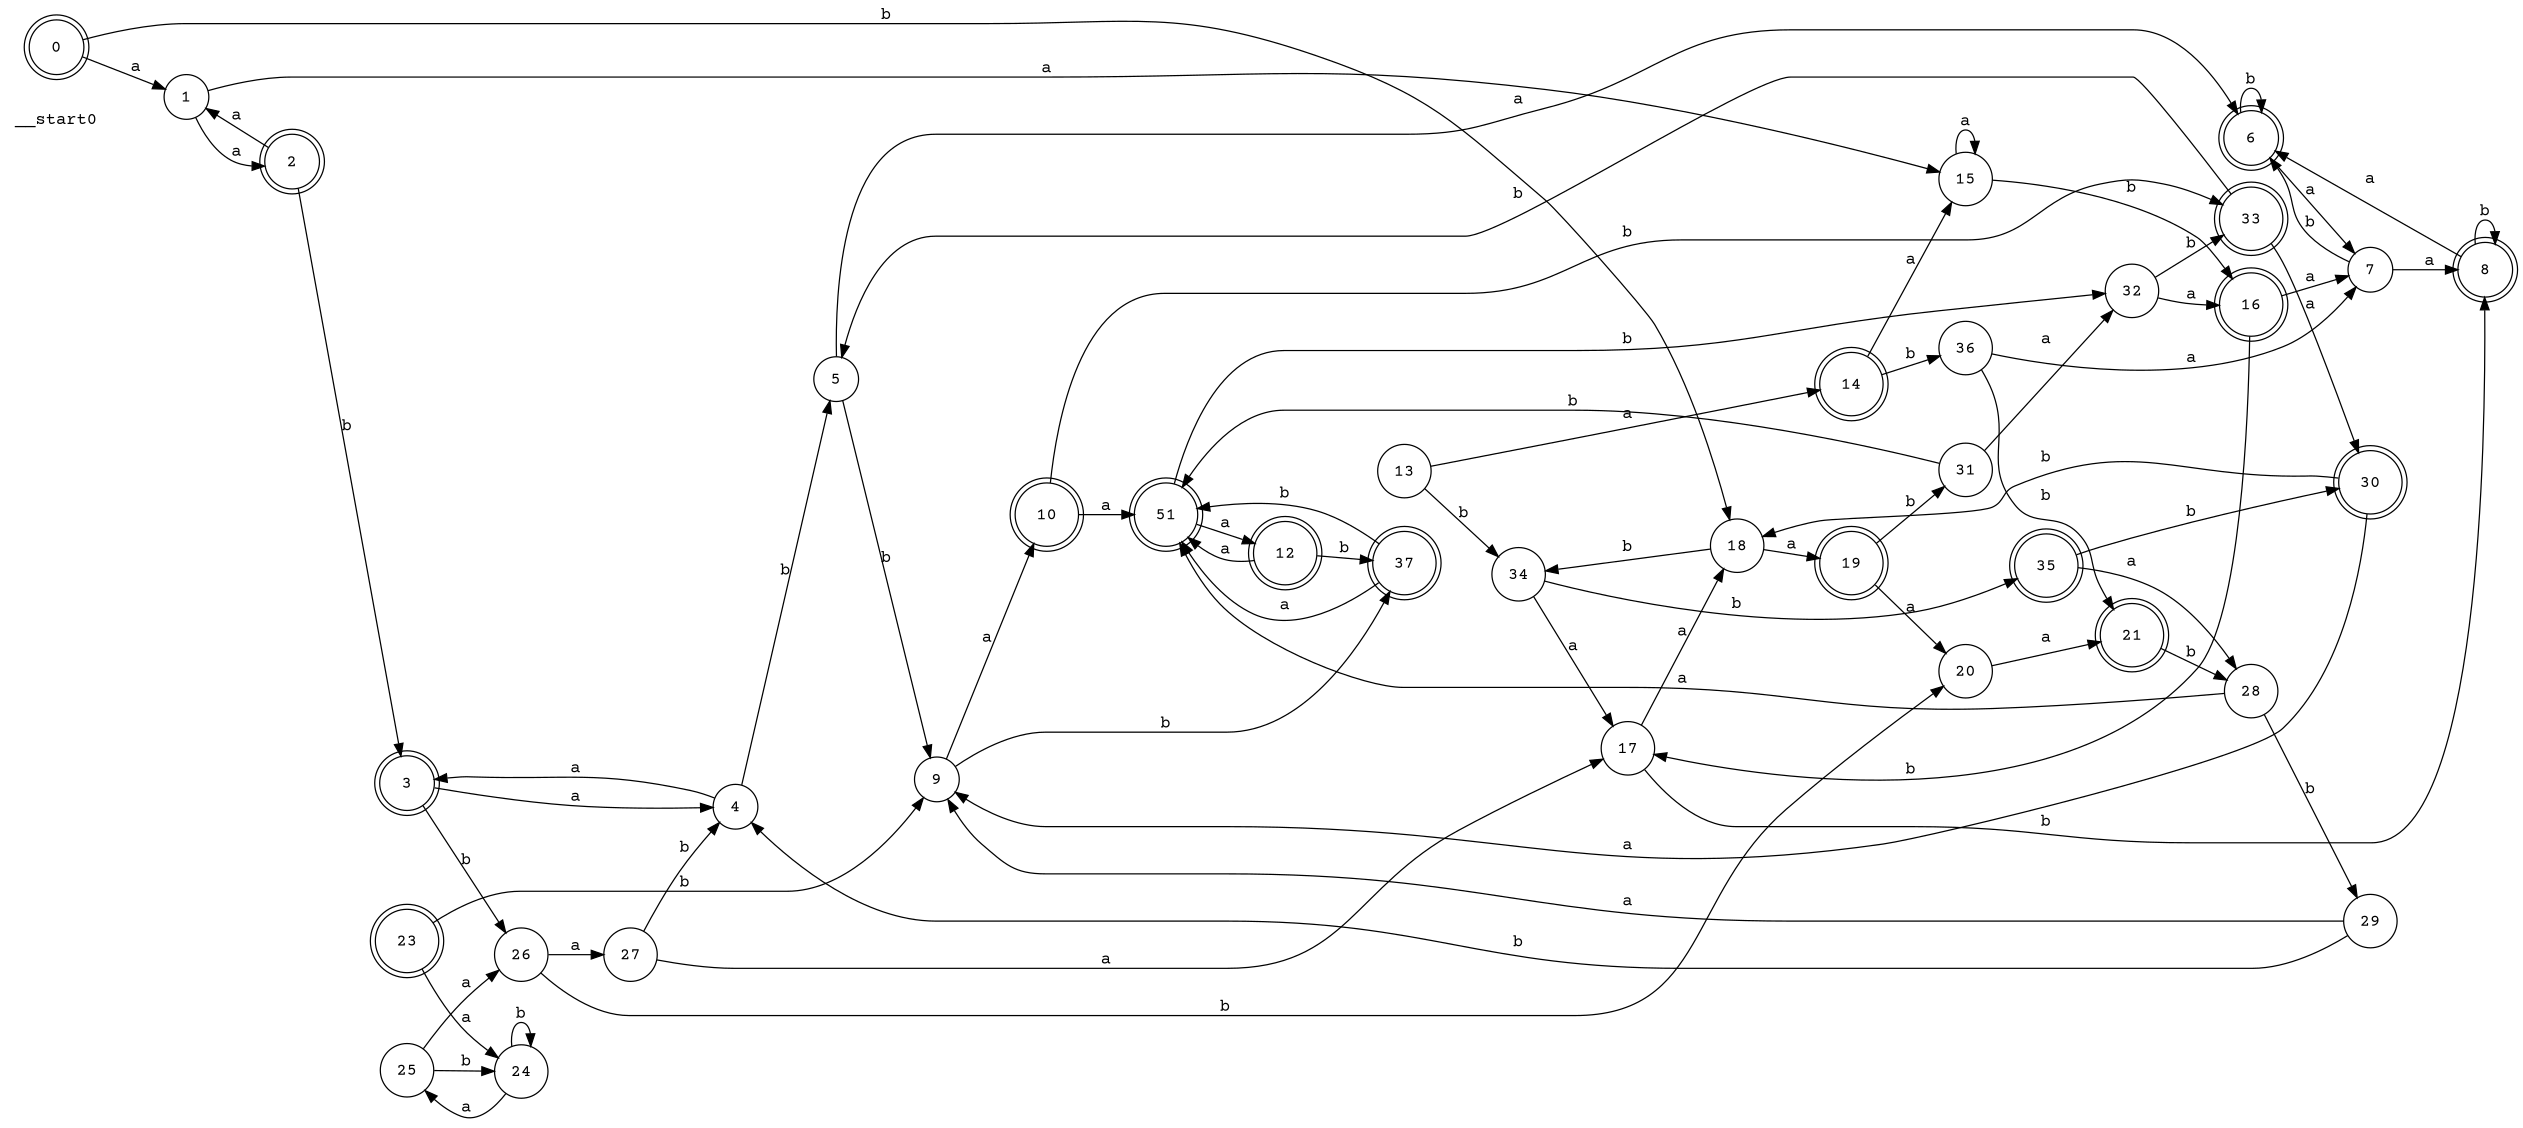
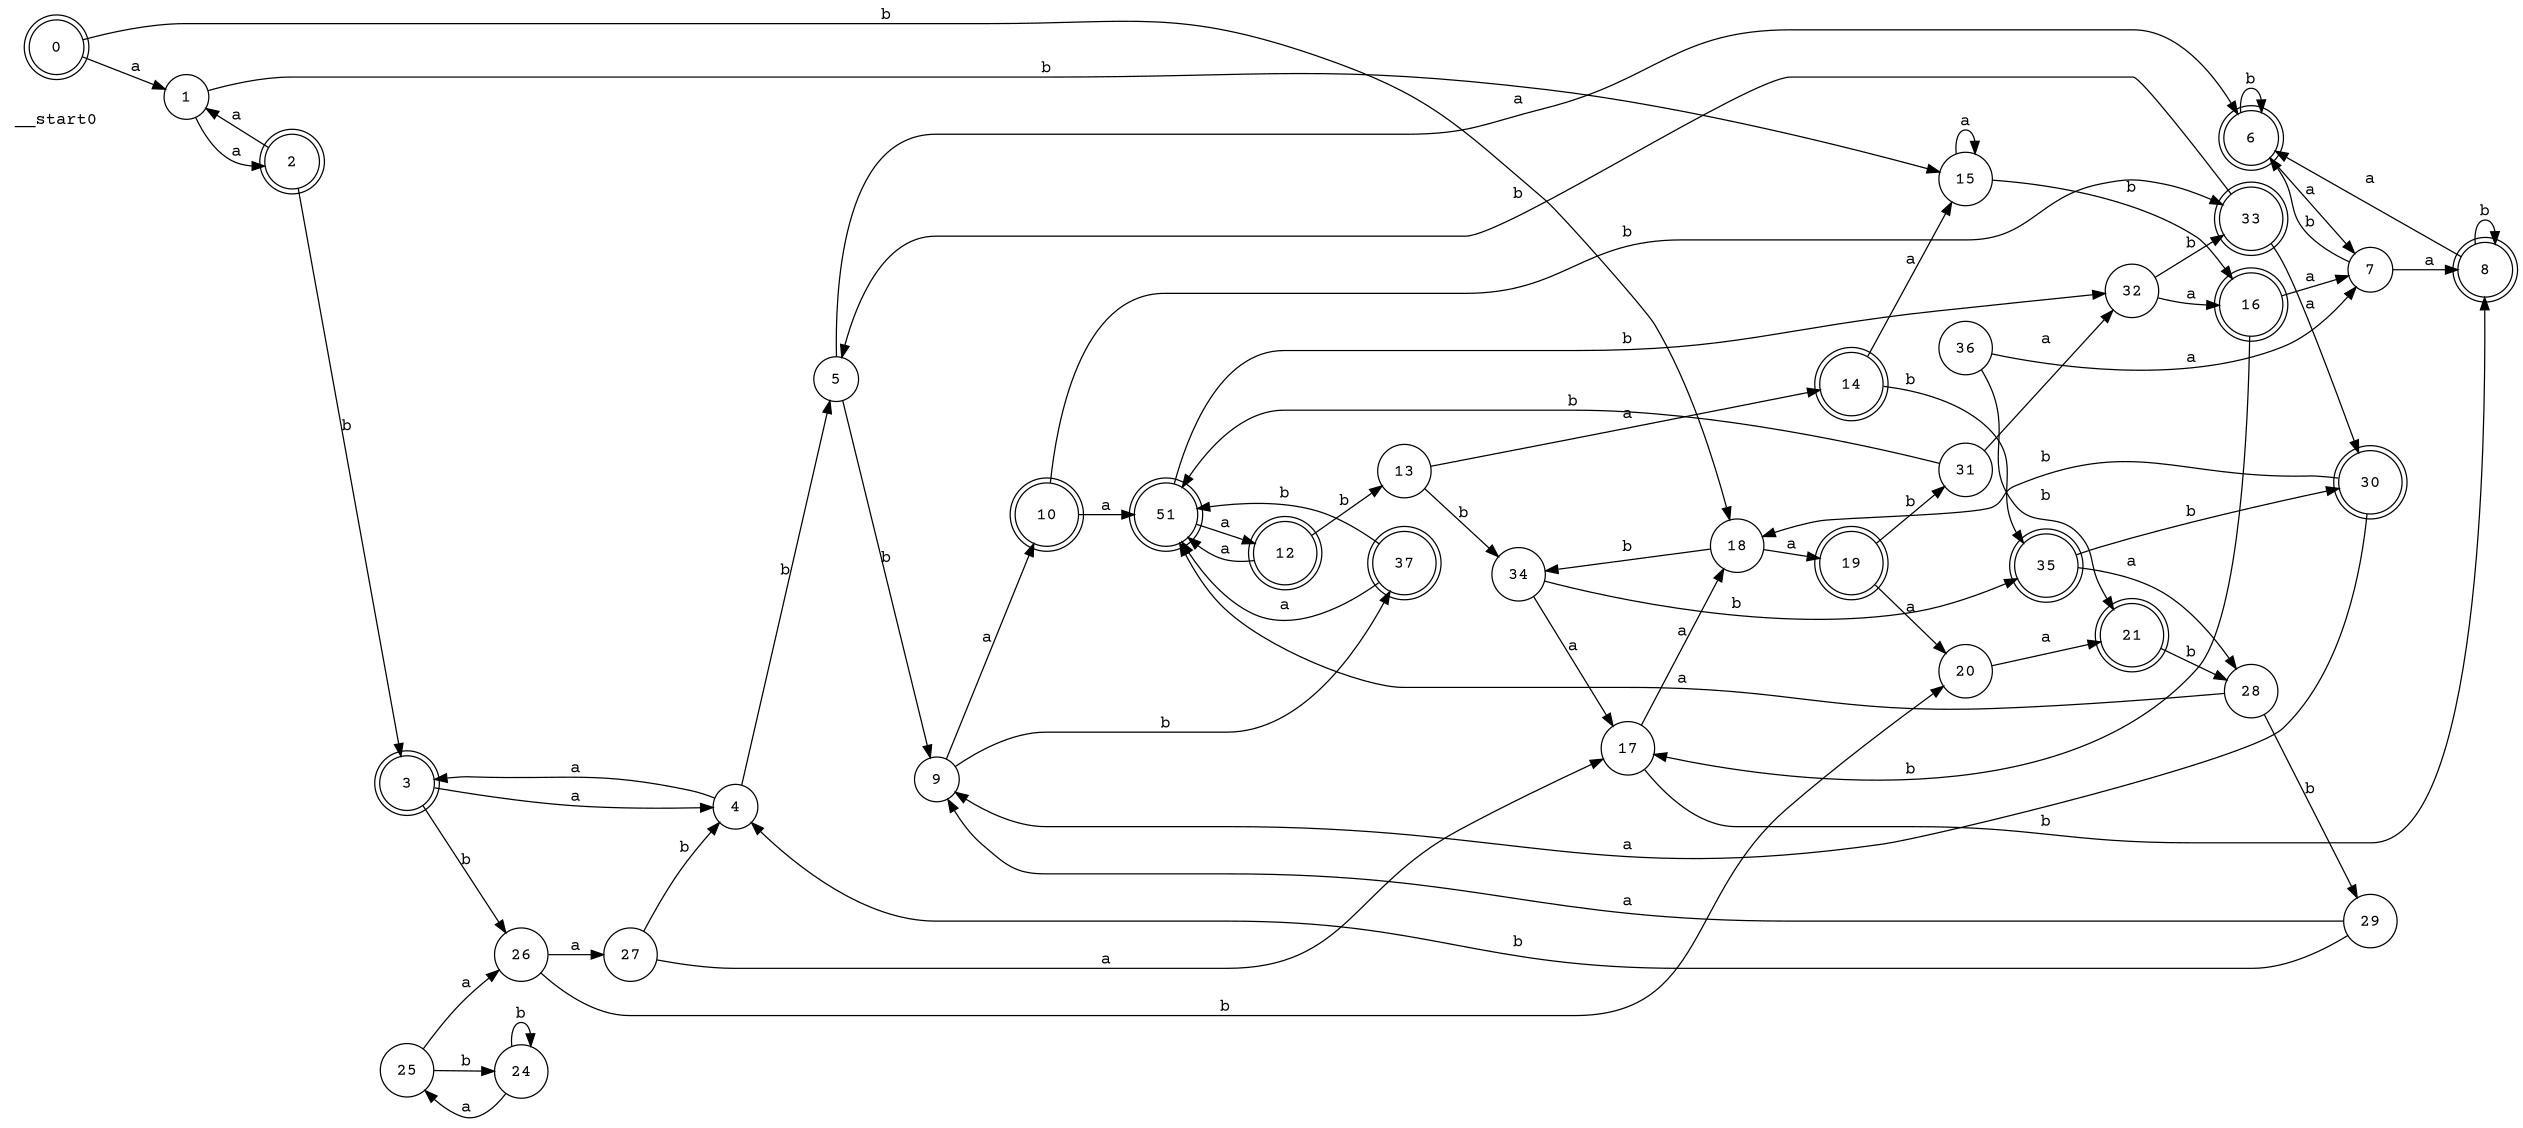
edge "1" -> "15": label "a" -> "b"
edge "14" -> "36": now "14" -> "35"
edge "12" -> "37": now "12" -> "13"
node "23": removed
